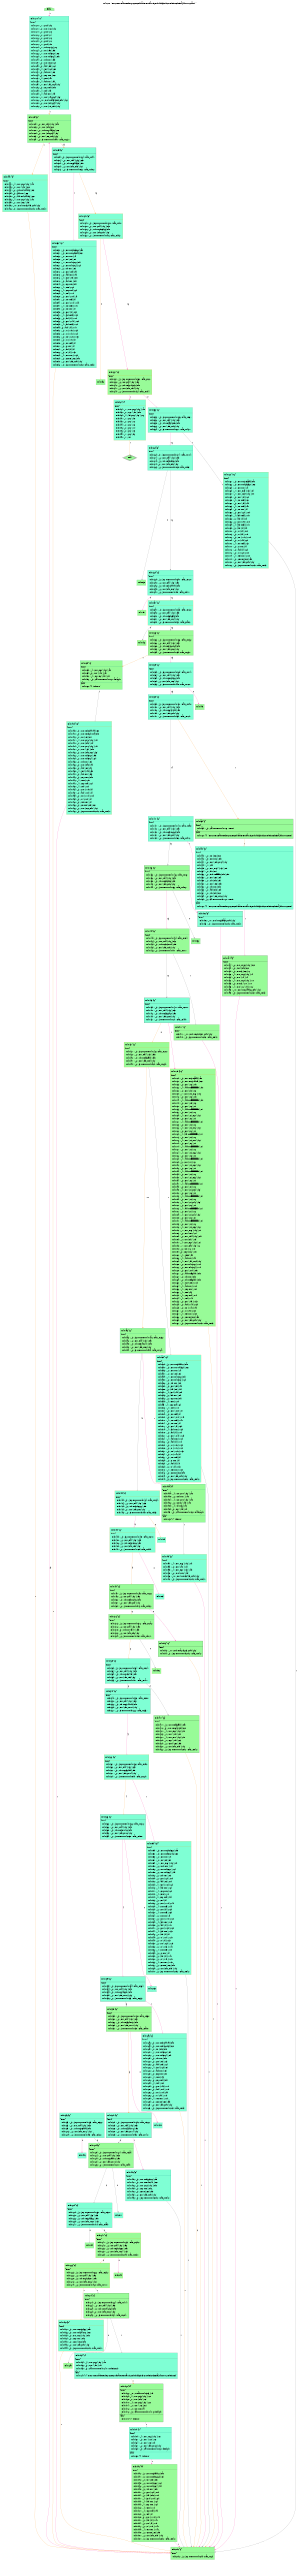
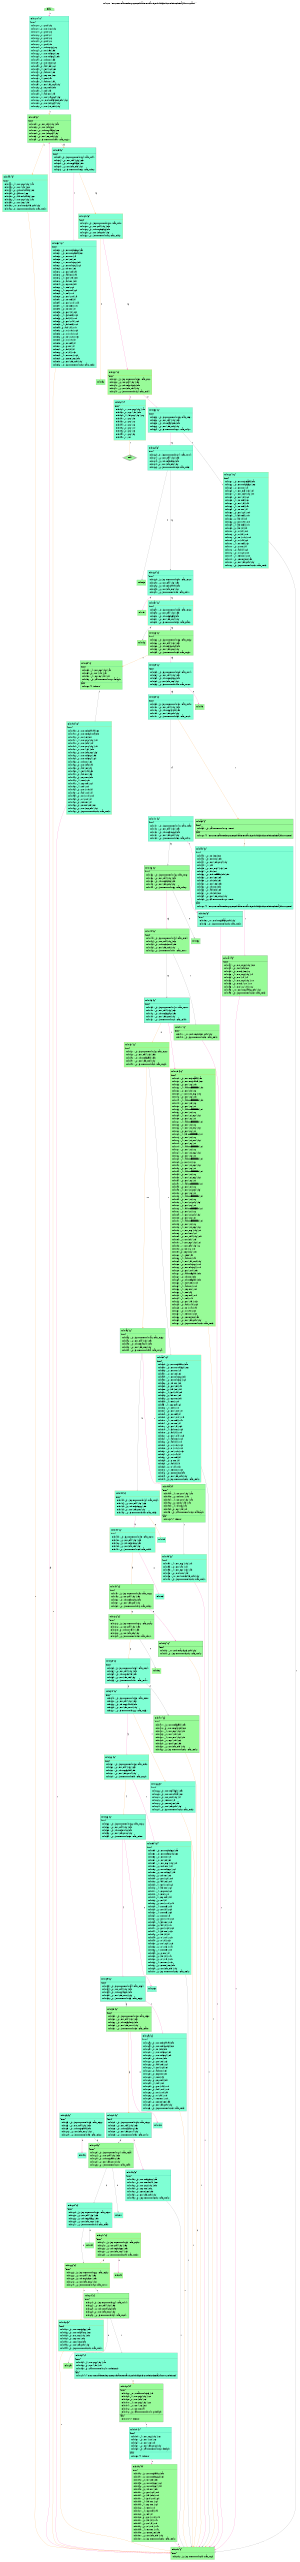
node "0x401866 [30]": added
edge "0x40162b [28]" -> "0x401647 [28]": now "0x40162b [28]" -> "0x401663 [28]"
